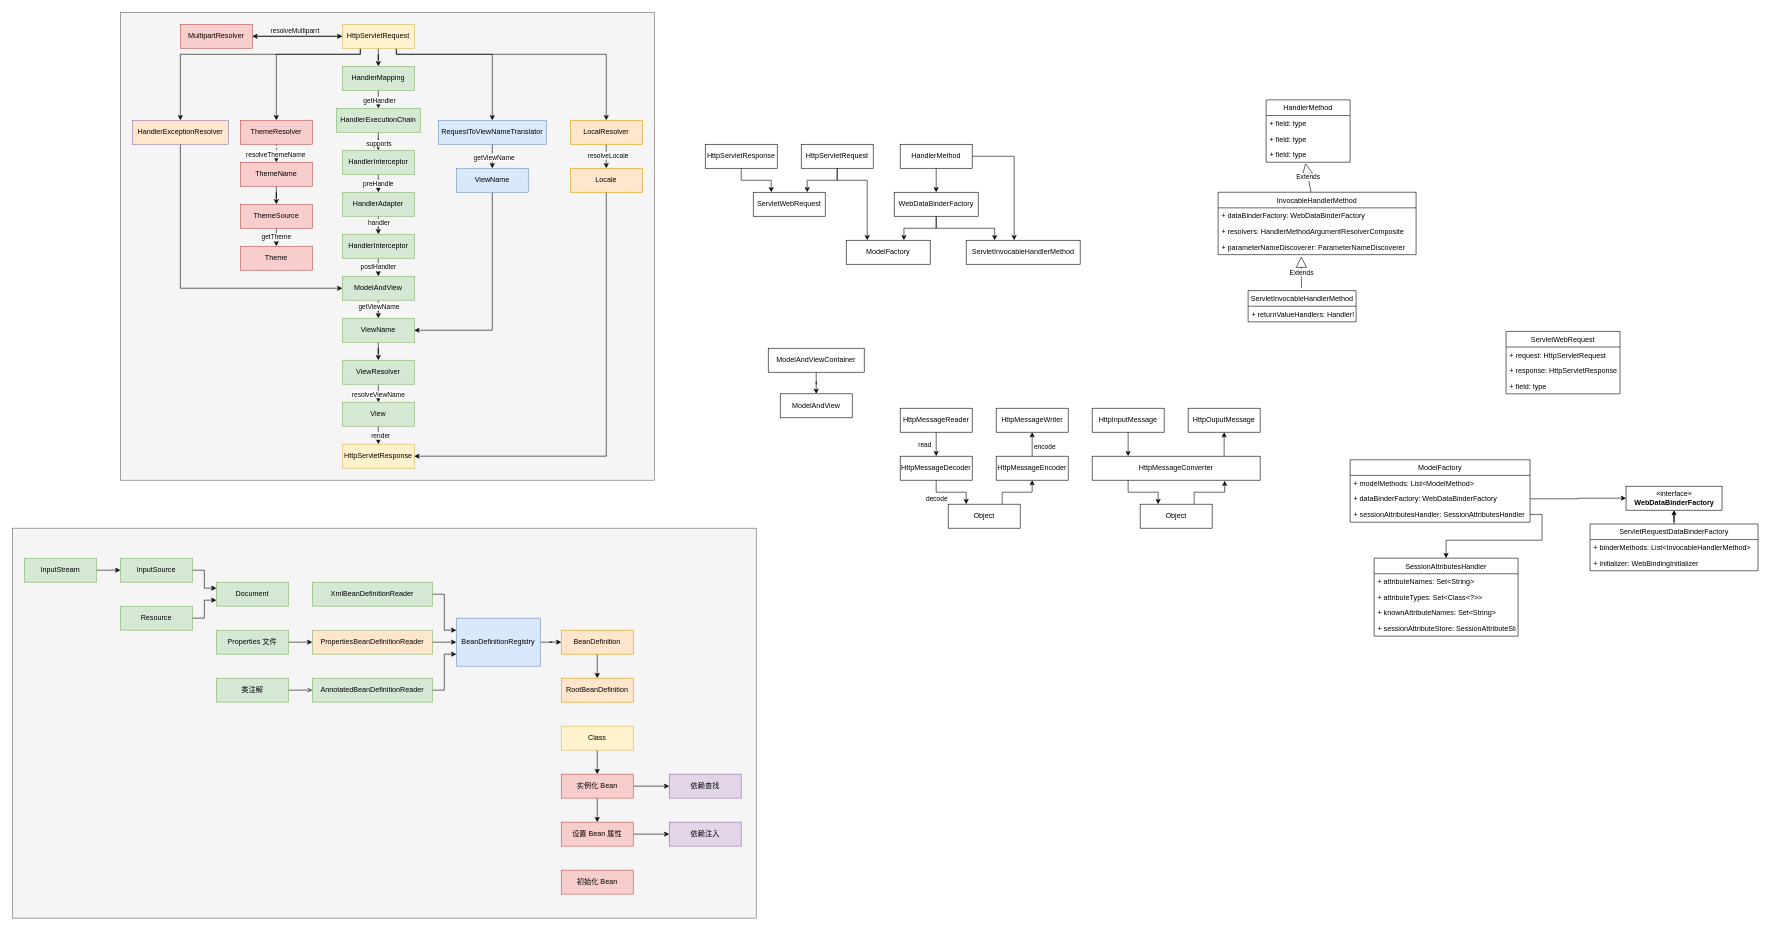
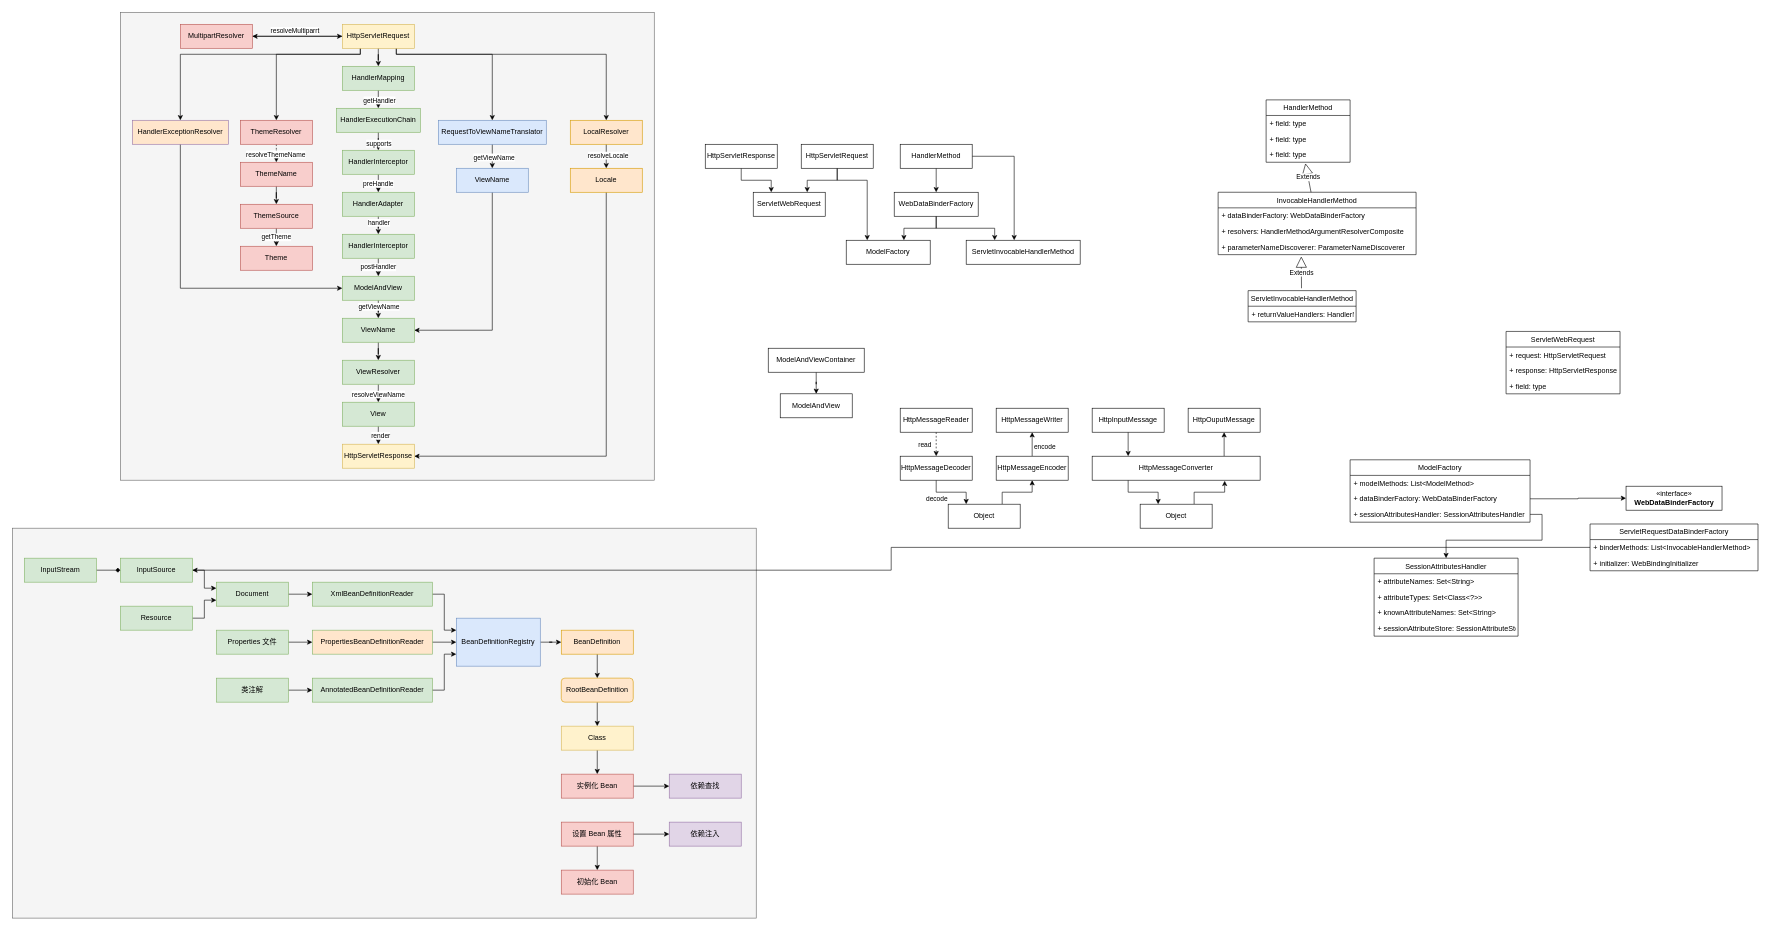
edge "HttpMessageReader" -> "HttpMessageDecoder": style solid -> dashed
edge "ServletRequestDataBinderFactory" -> "«interface» WebDataBinderFactory": now "ServletRequestDataBinderFactory" -> "InputSource"
edge "InputStream" -> "InputSource": arrowhead classic -> diamond
edge "Document" -> "XmlBeanDefinitionReader": added
edge "类注解" -> "AnnotatedBeanDefinitionReader": arrowhead open -> classic
node "RootBeanDefinition": shape rectangle -> rounded rectangle
edge "RootBeanDefinition" -> "Class": added
edge "实例化 Bean" -> "设置 Bean 属性": removed
edge "设置 Bean 属性" -> "初始化 Bean": added
